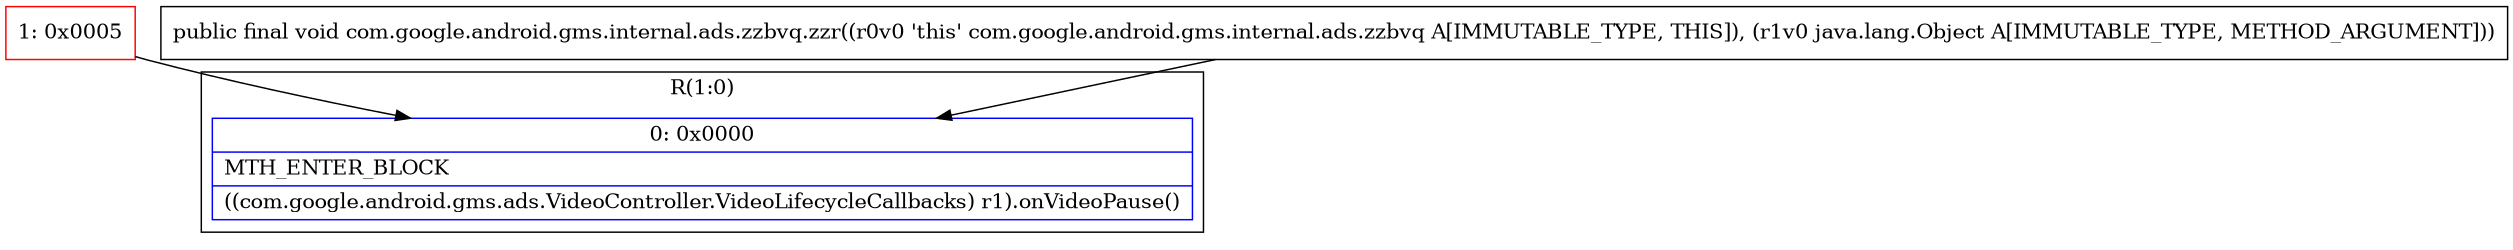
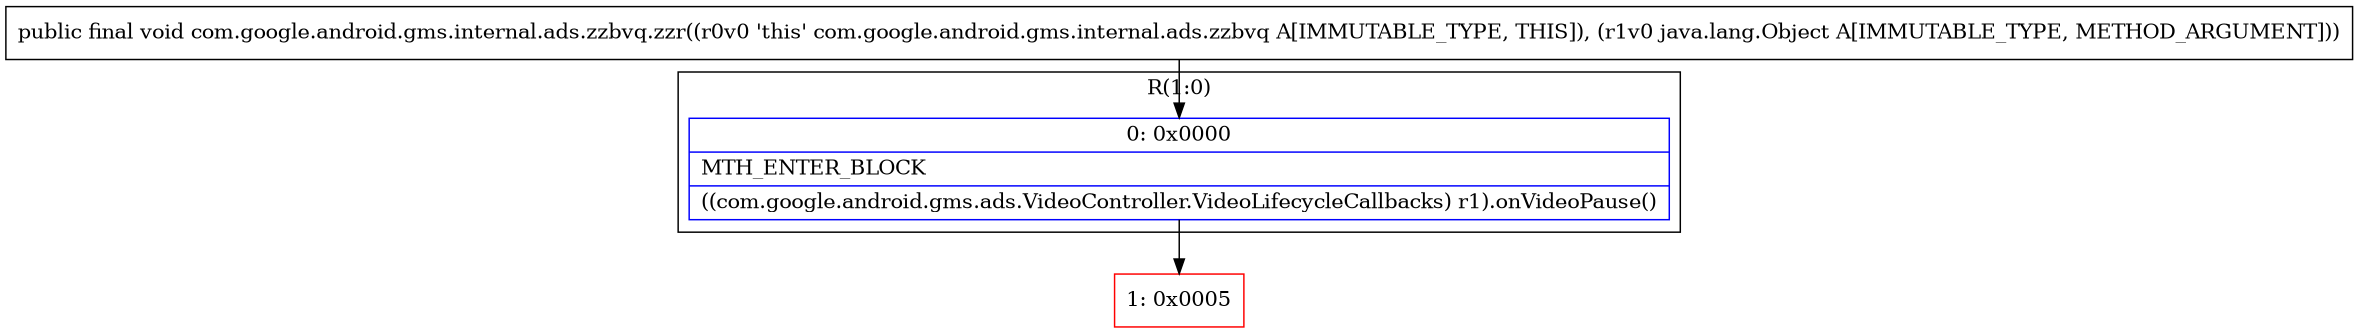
edge "1: 0x0005" -> "0: 0x0000": reversed
